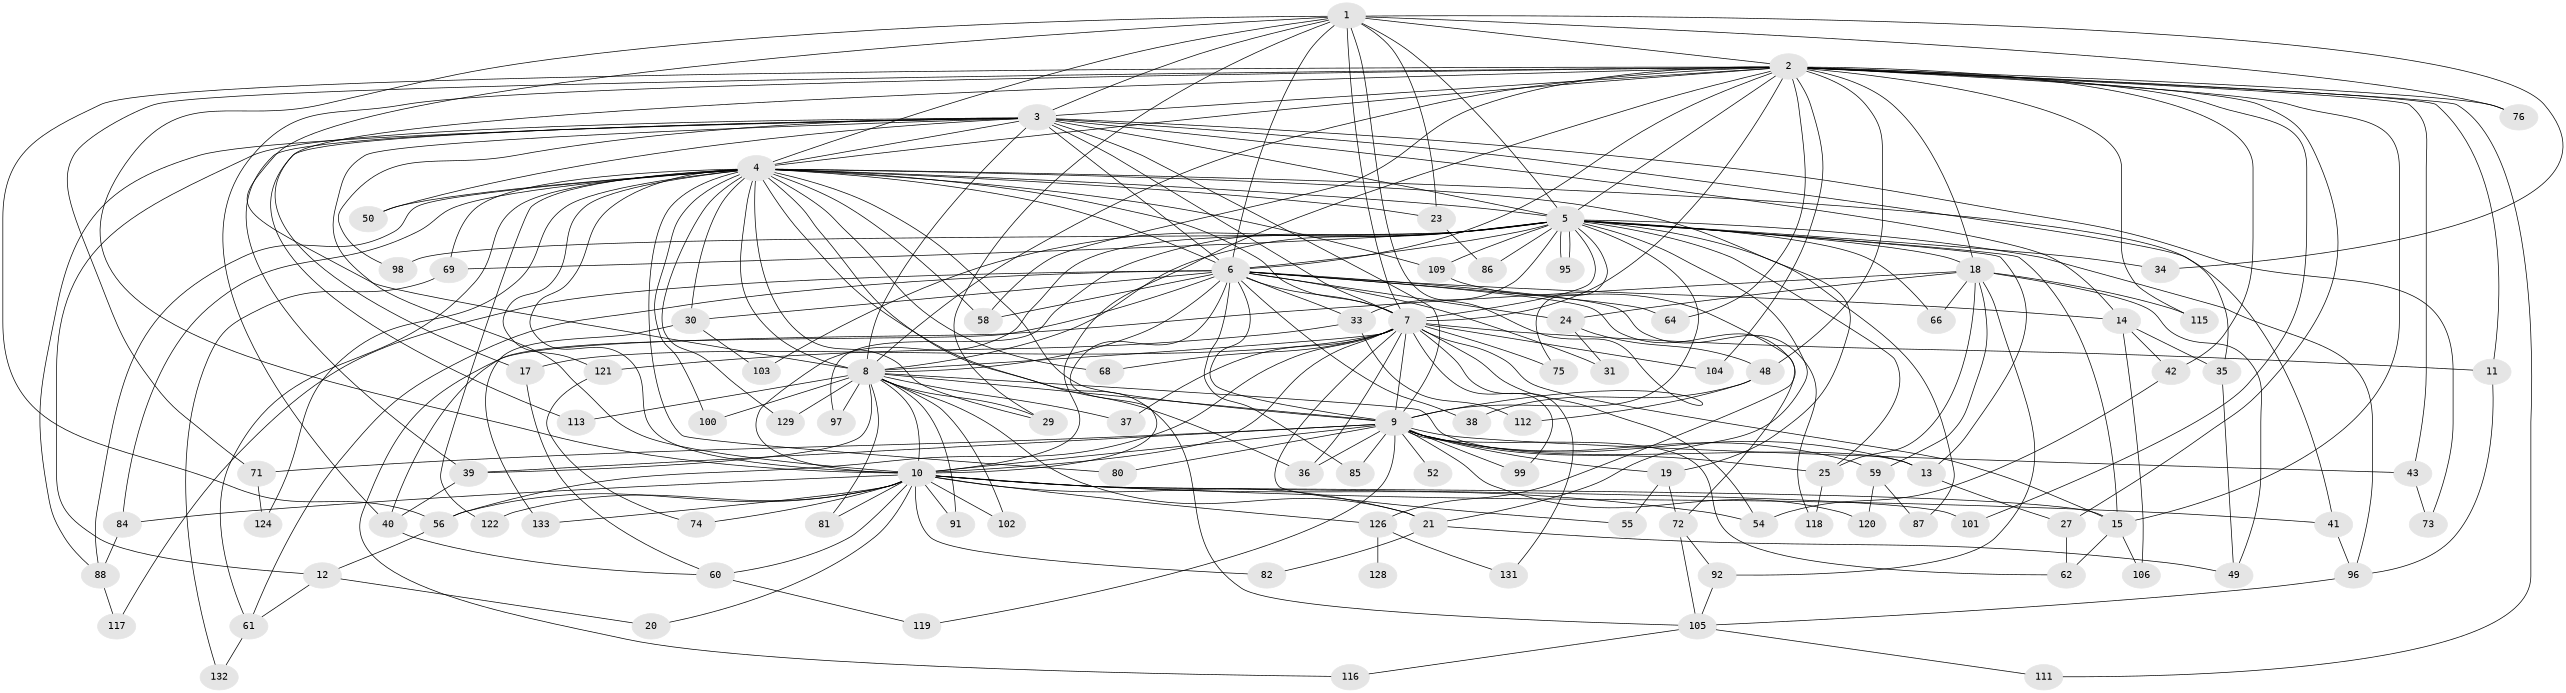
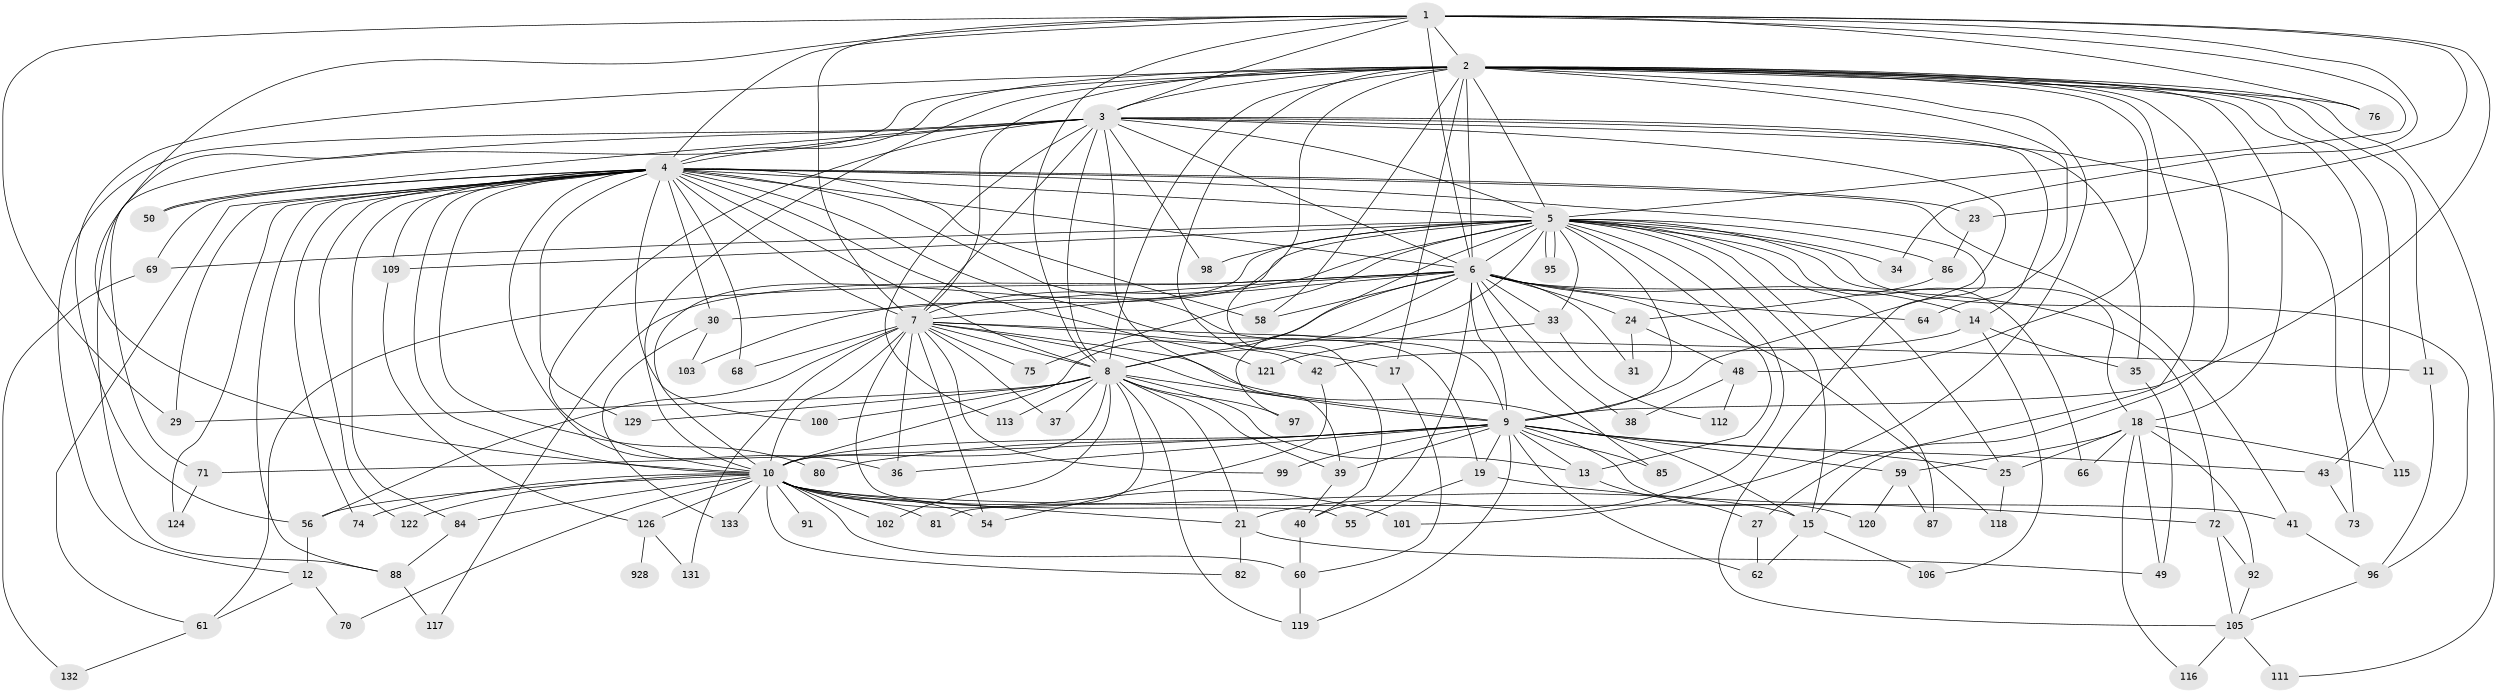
edge "18" -- "24": now "86" -- "24"
node "104": removed
edge "8" -- "91": now "8" -- "119"
edge "121" -- "74": now "4" -- "74"
node "52": removed
node "128": label "128" -> "928"
node "20": label "20" -> "70"
